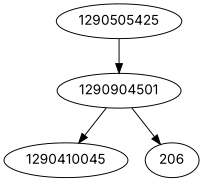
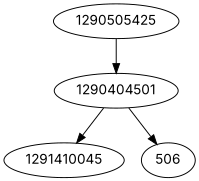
node "1290904501": label "1290904501" -> "1290404501"
node "1290410045": label "1290410045" -> "1291410045"
node "206": label "206" -> "506"
